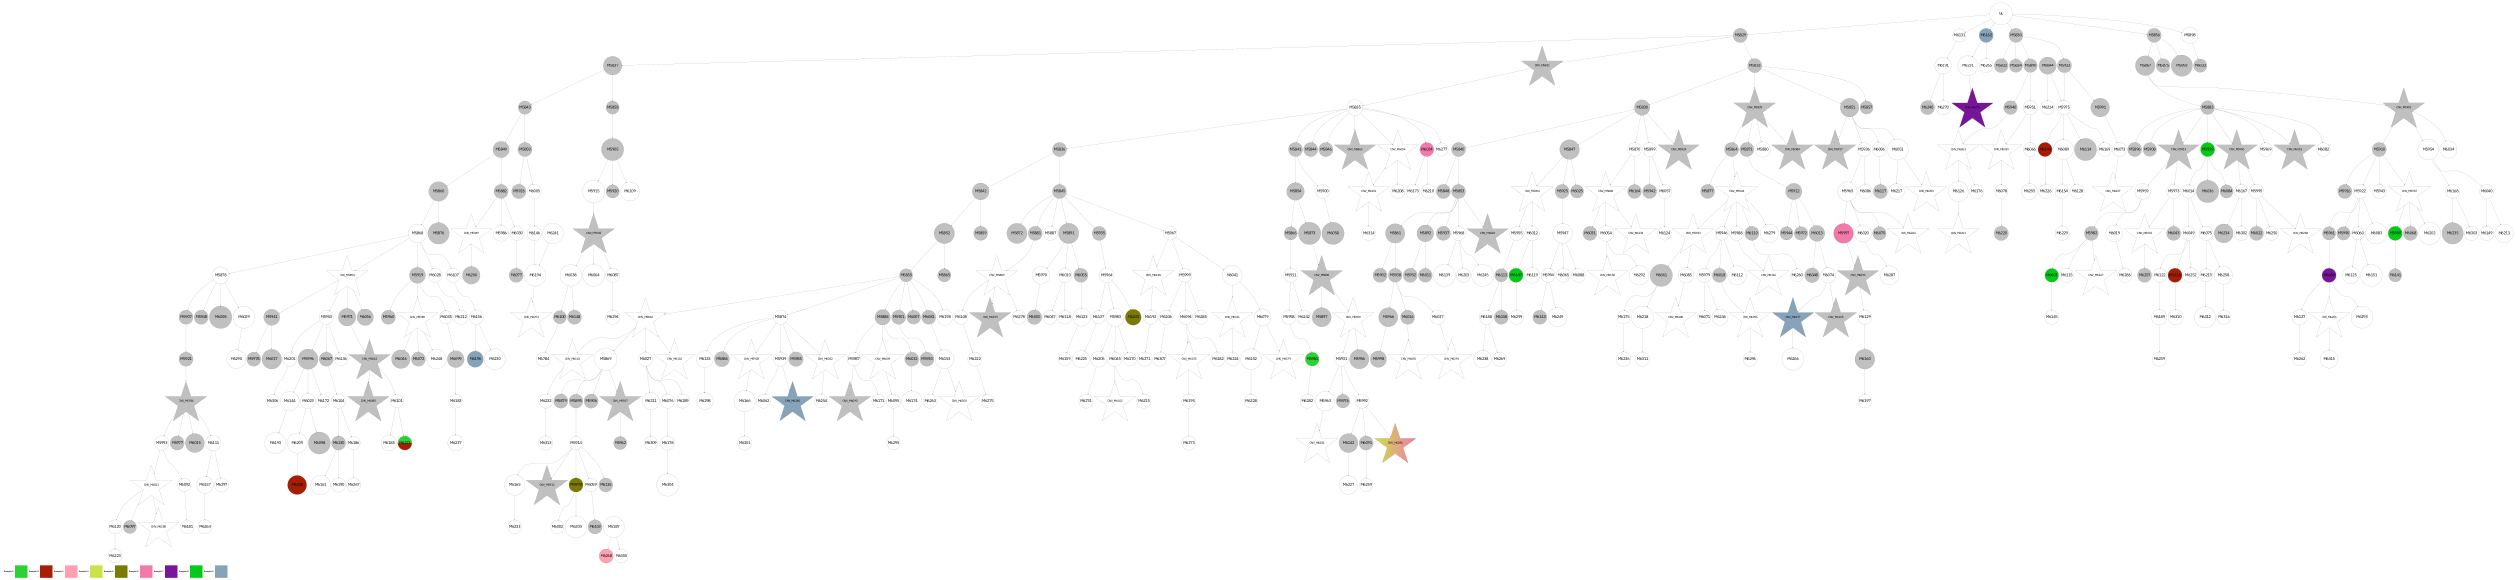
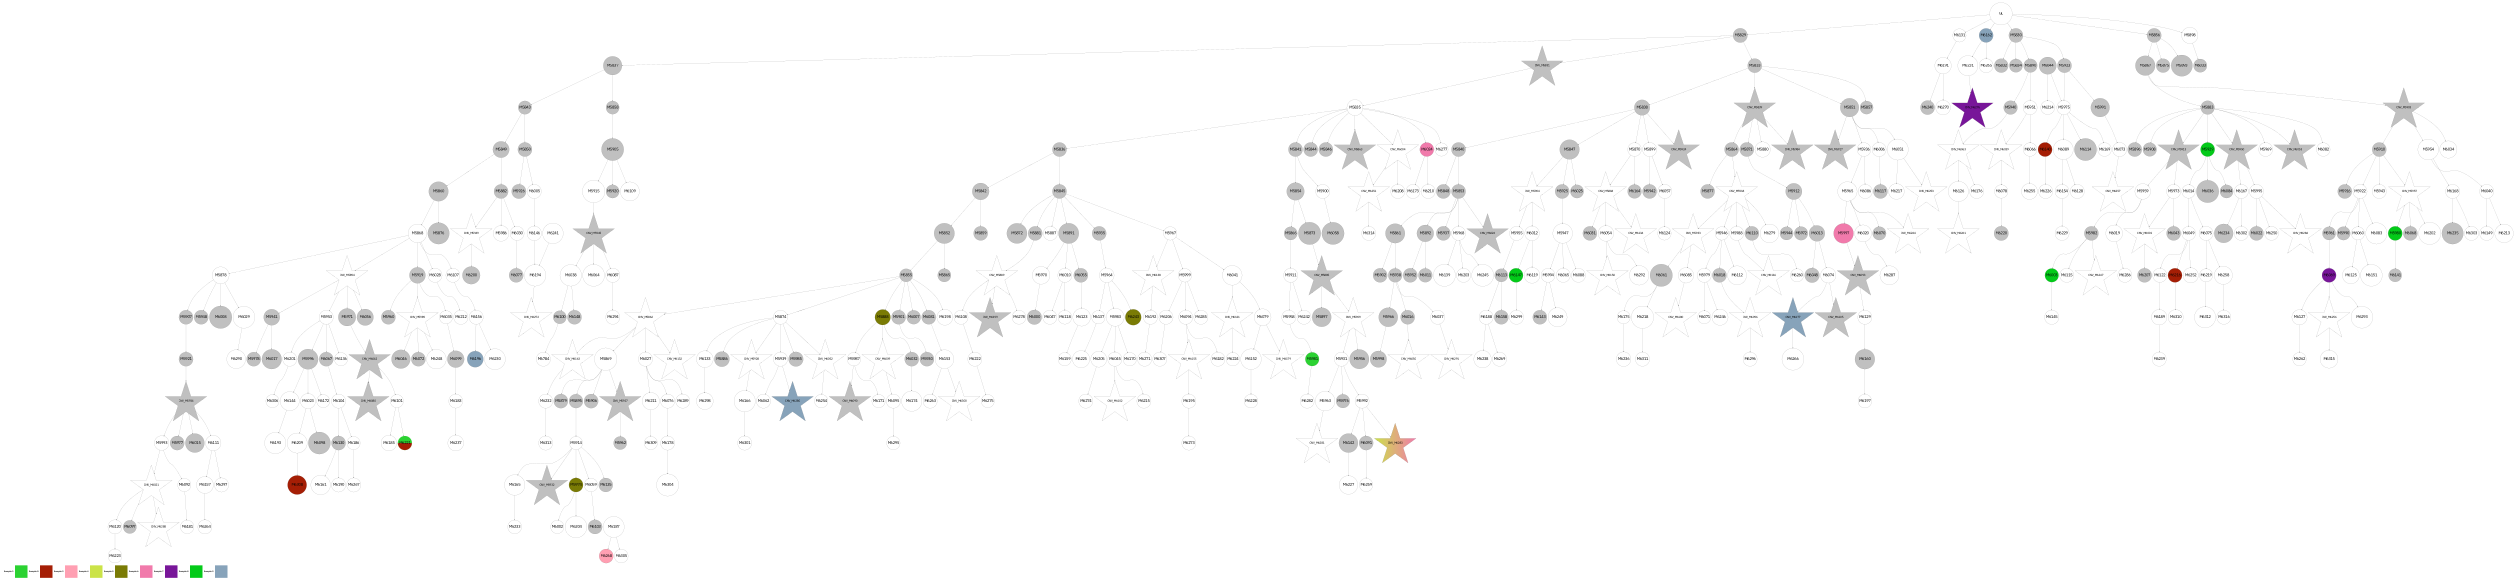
node "M5888": fillcolor grey -> #7a7b05
